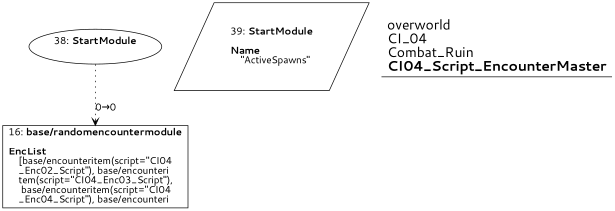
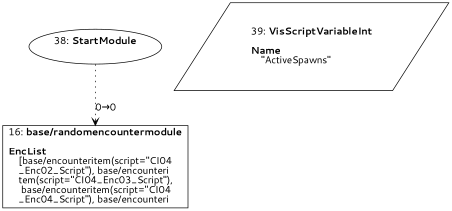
node "39:": text "StartModule" -> "VisScriptVariableInt"
node "overworld": removed
